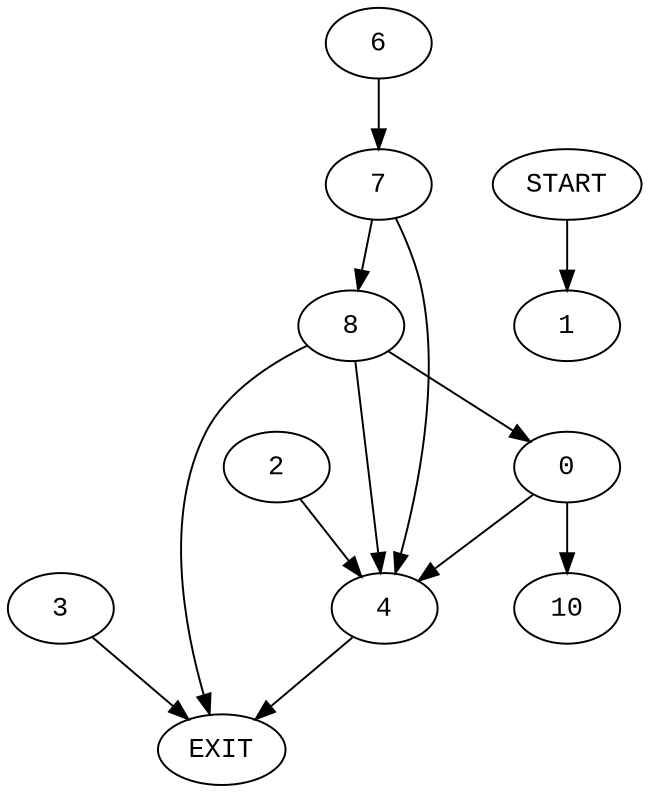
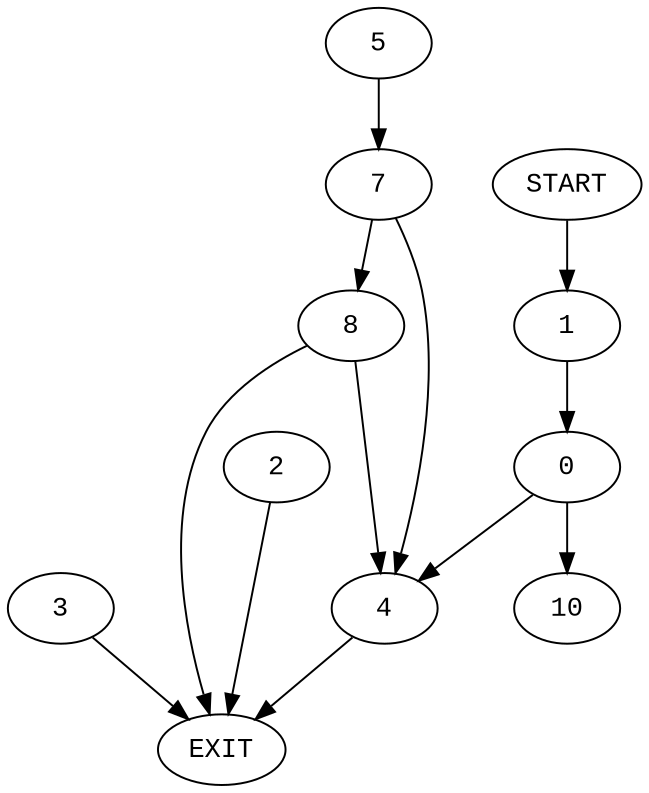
node "6": label "6" -> "5"
edge "8" -> "0": now "1" -> "0"
edge "2" -> "4": now "2" -> "EXIT"
